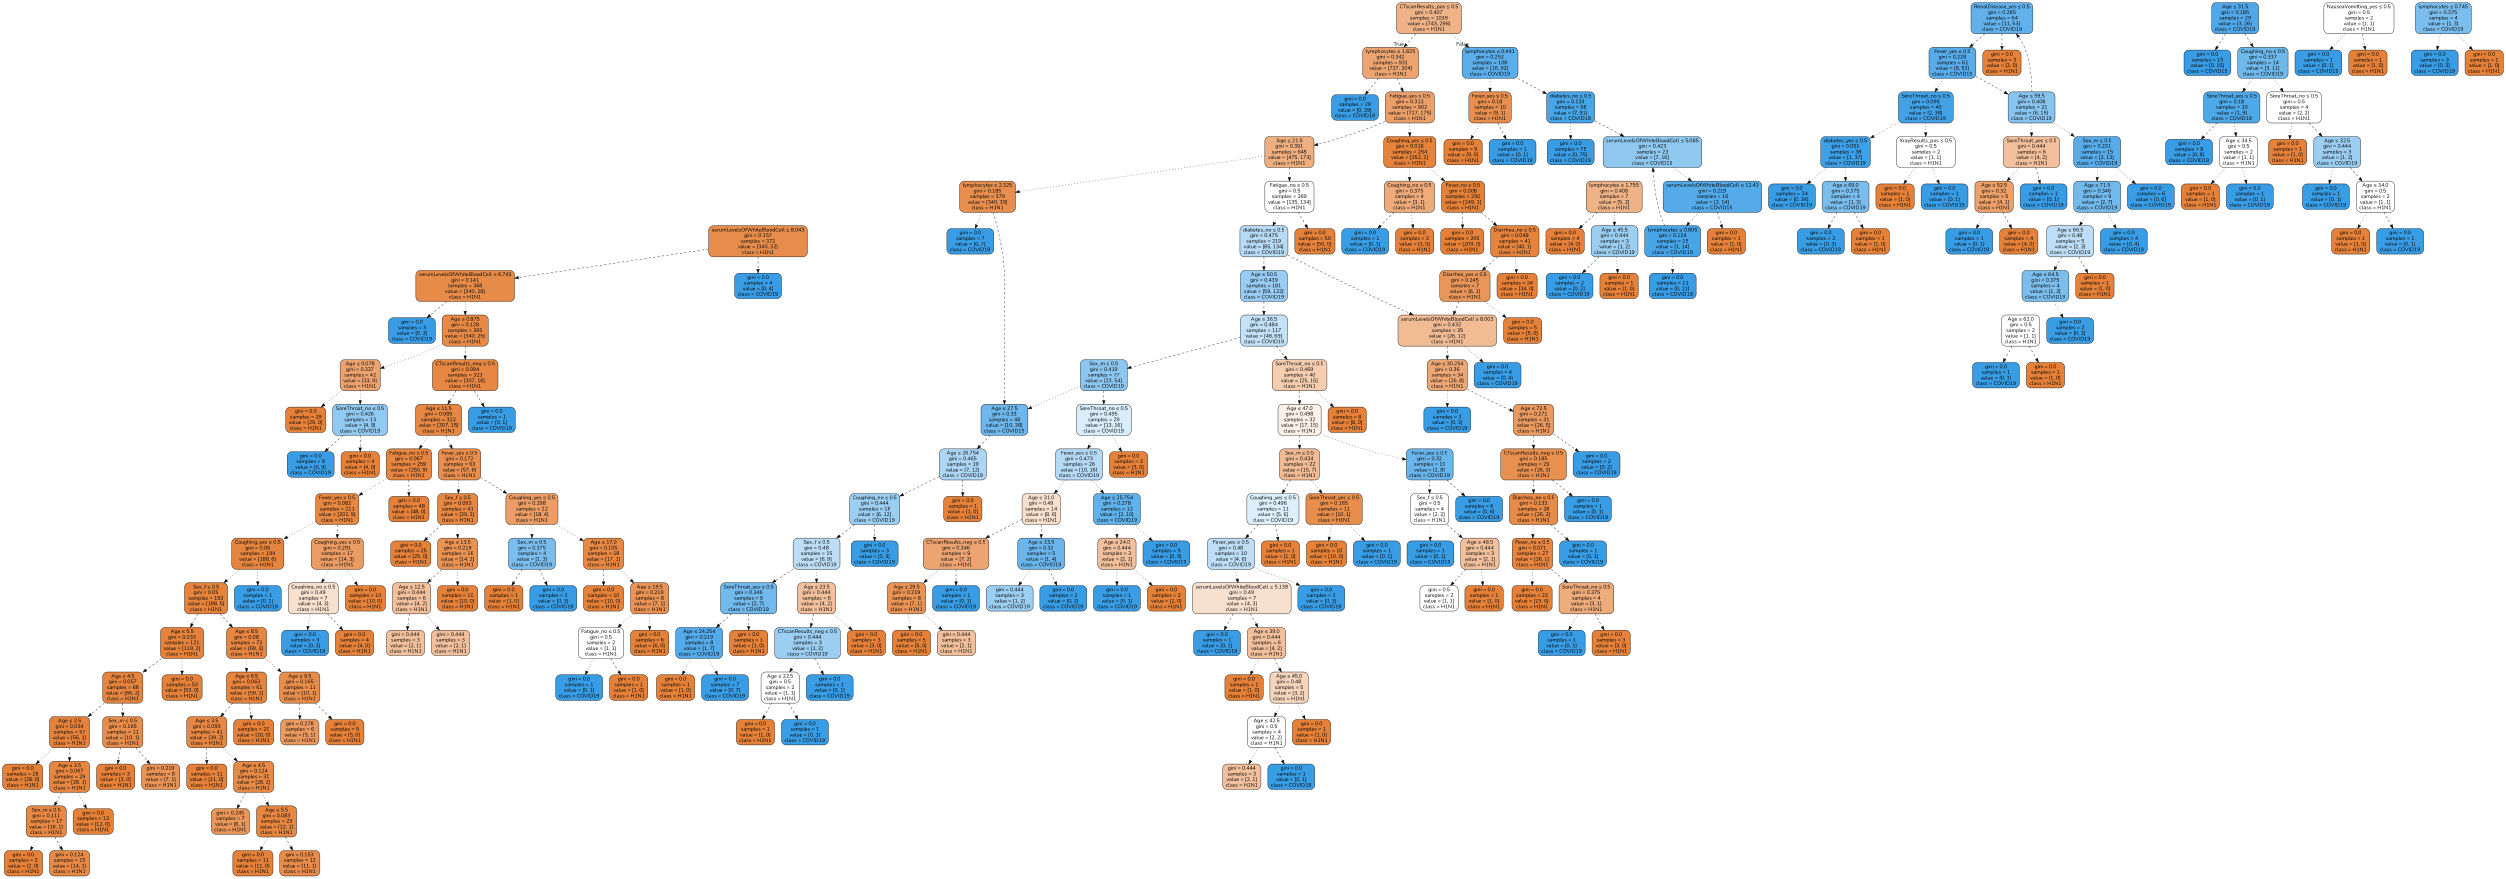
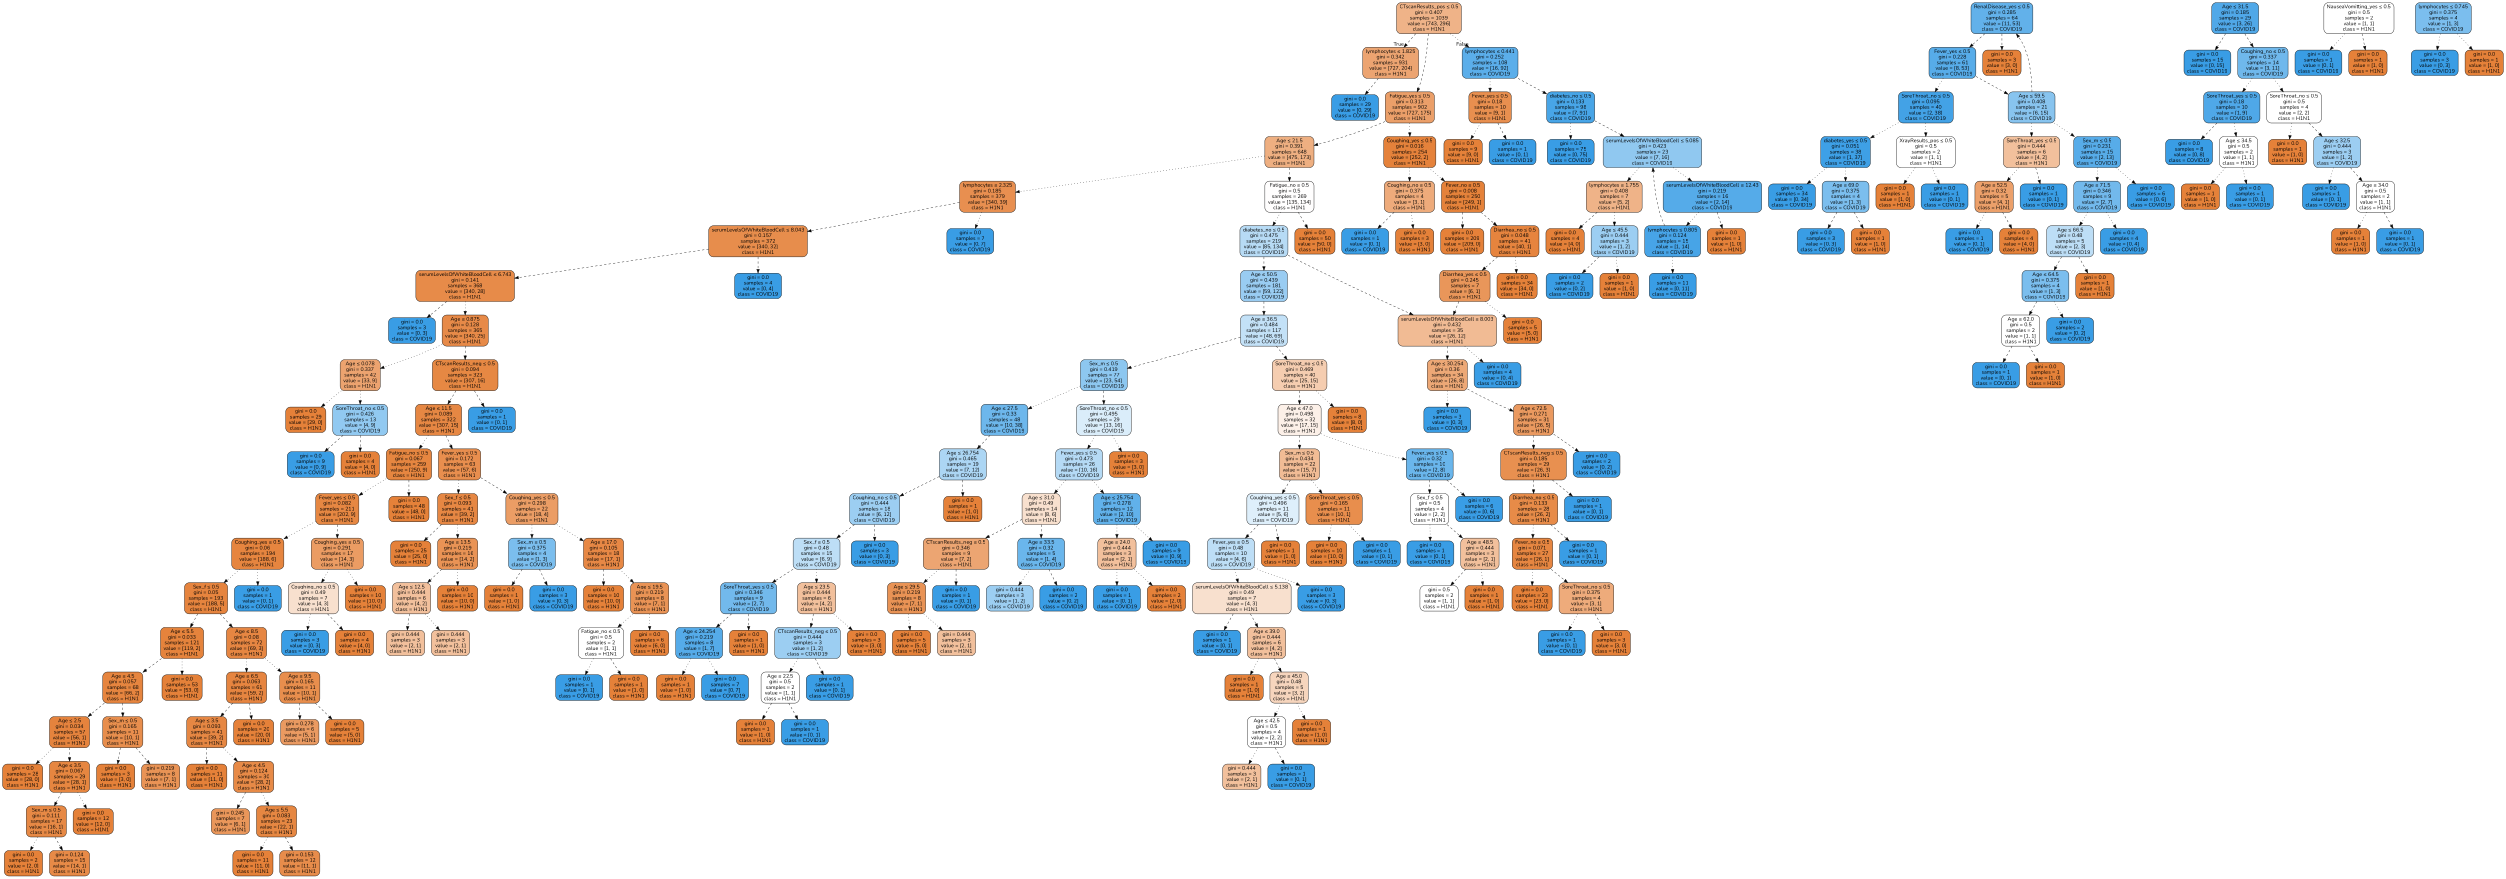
edge "lymphocytes ≤ 1.825" -> "Fatigue_yes ≤ 0.5": now "CTscanResults_pos ≤ 0.5" -> "Fatigue_yes ≤ 0.5"
edge "serumLevelsOfWhiteBloodCell ≤ 5.085" -> "lymphocytes ≤ 1.755": added
edge "lymphocytes ≤ 2.325" -> "Age ≤ 27.5": now "lymphocytes ≤ 2.325" -> "serumLevelsOfWhiteBloodCell ≤ 8.043"
edge "Age ≤ 64.5" -> "Age ≤ 62.0": added
